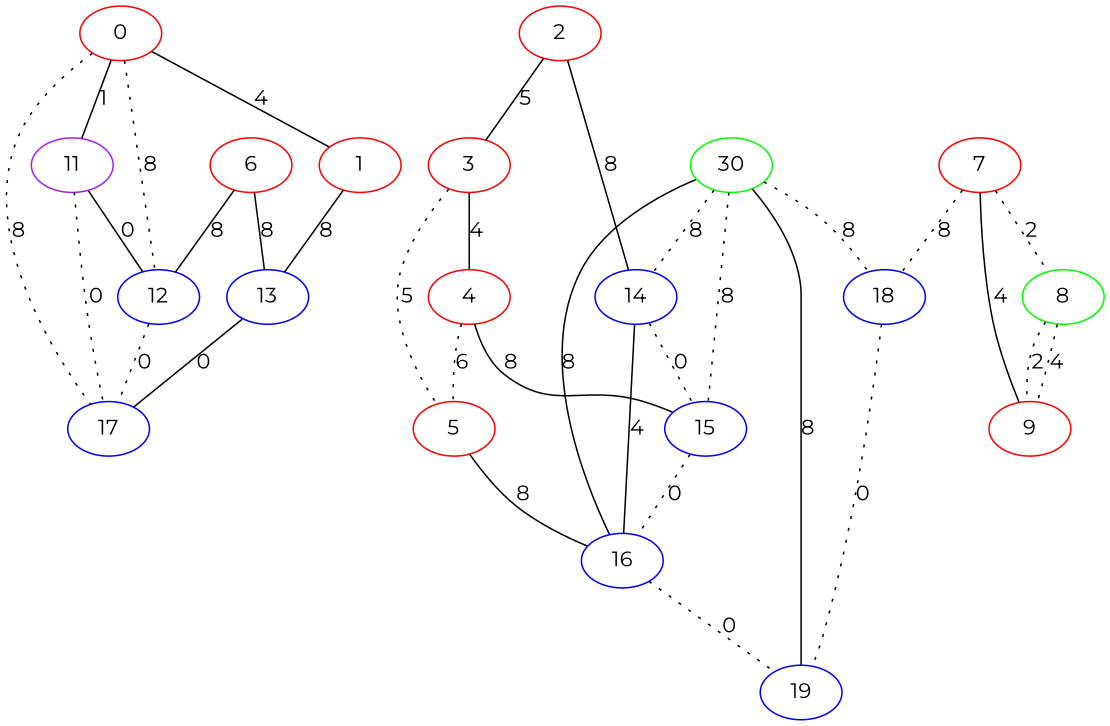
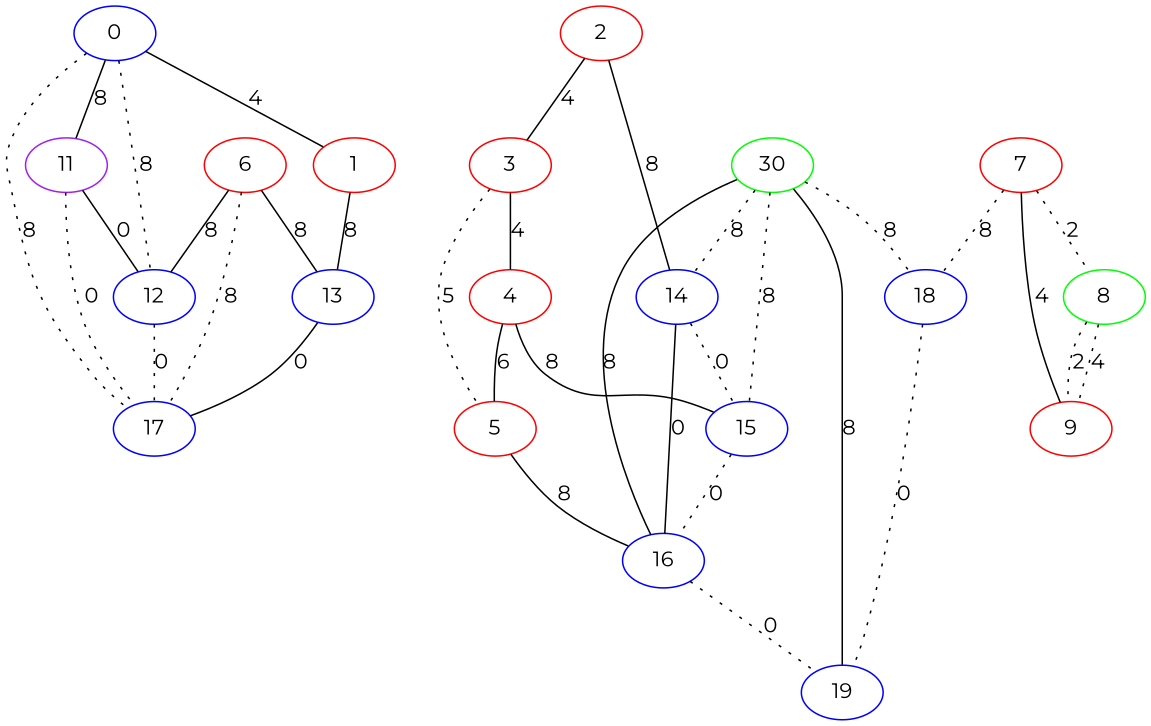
node "0": color red -> blue
edge "0" -- "11": label "1" -> "8"
edge "2" -- "3": label "5" -> "4"
edge "6" -- "17": added, label "8"
edge "4" -- "5": style dotted -> solid
edge "14" -- "16": label "4" -> "0"
